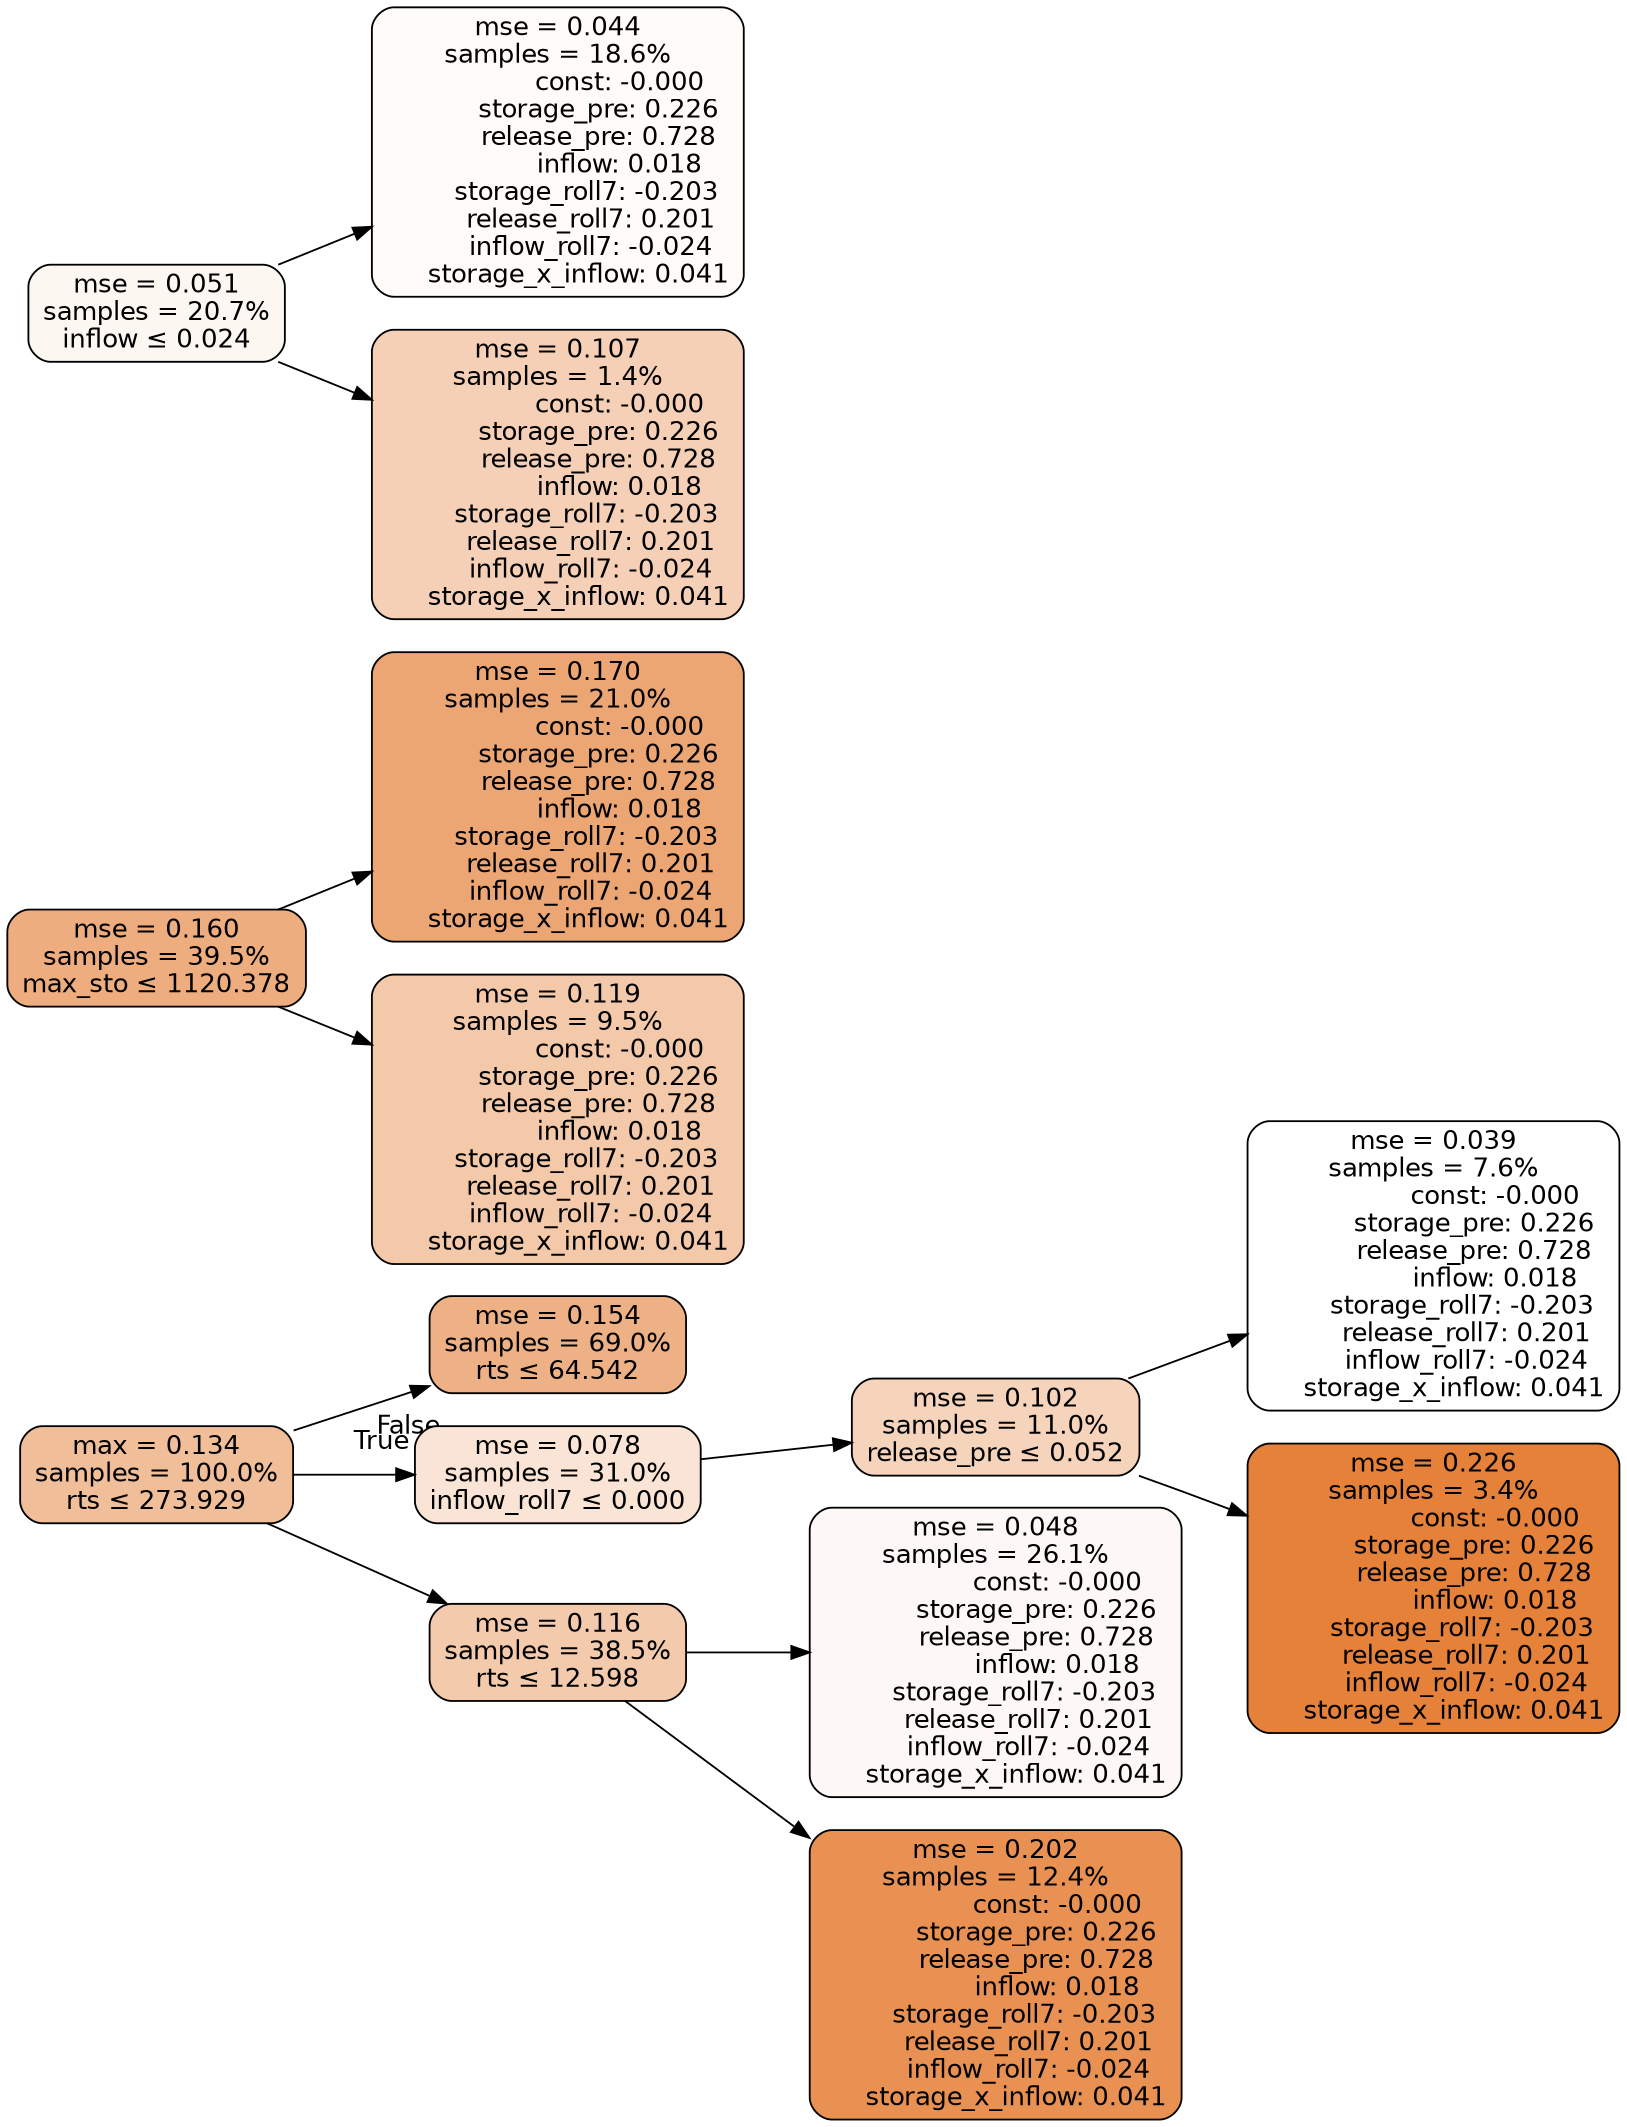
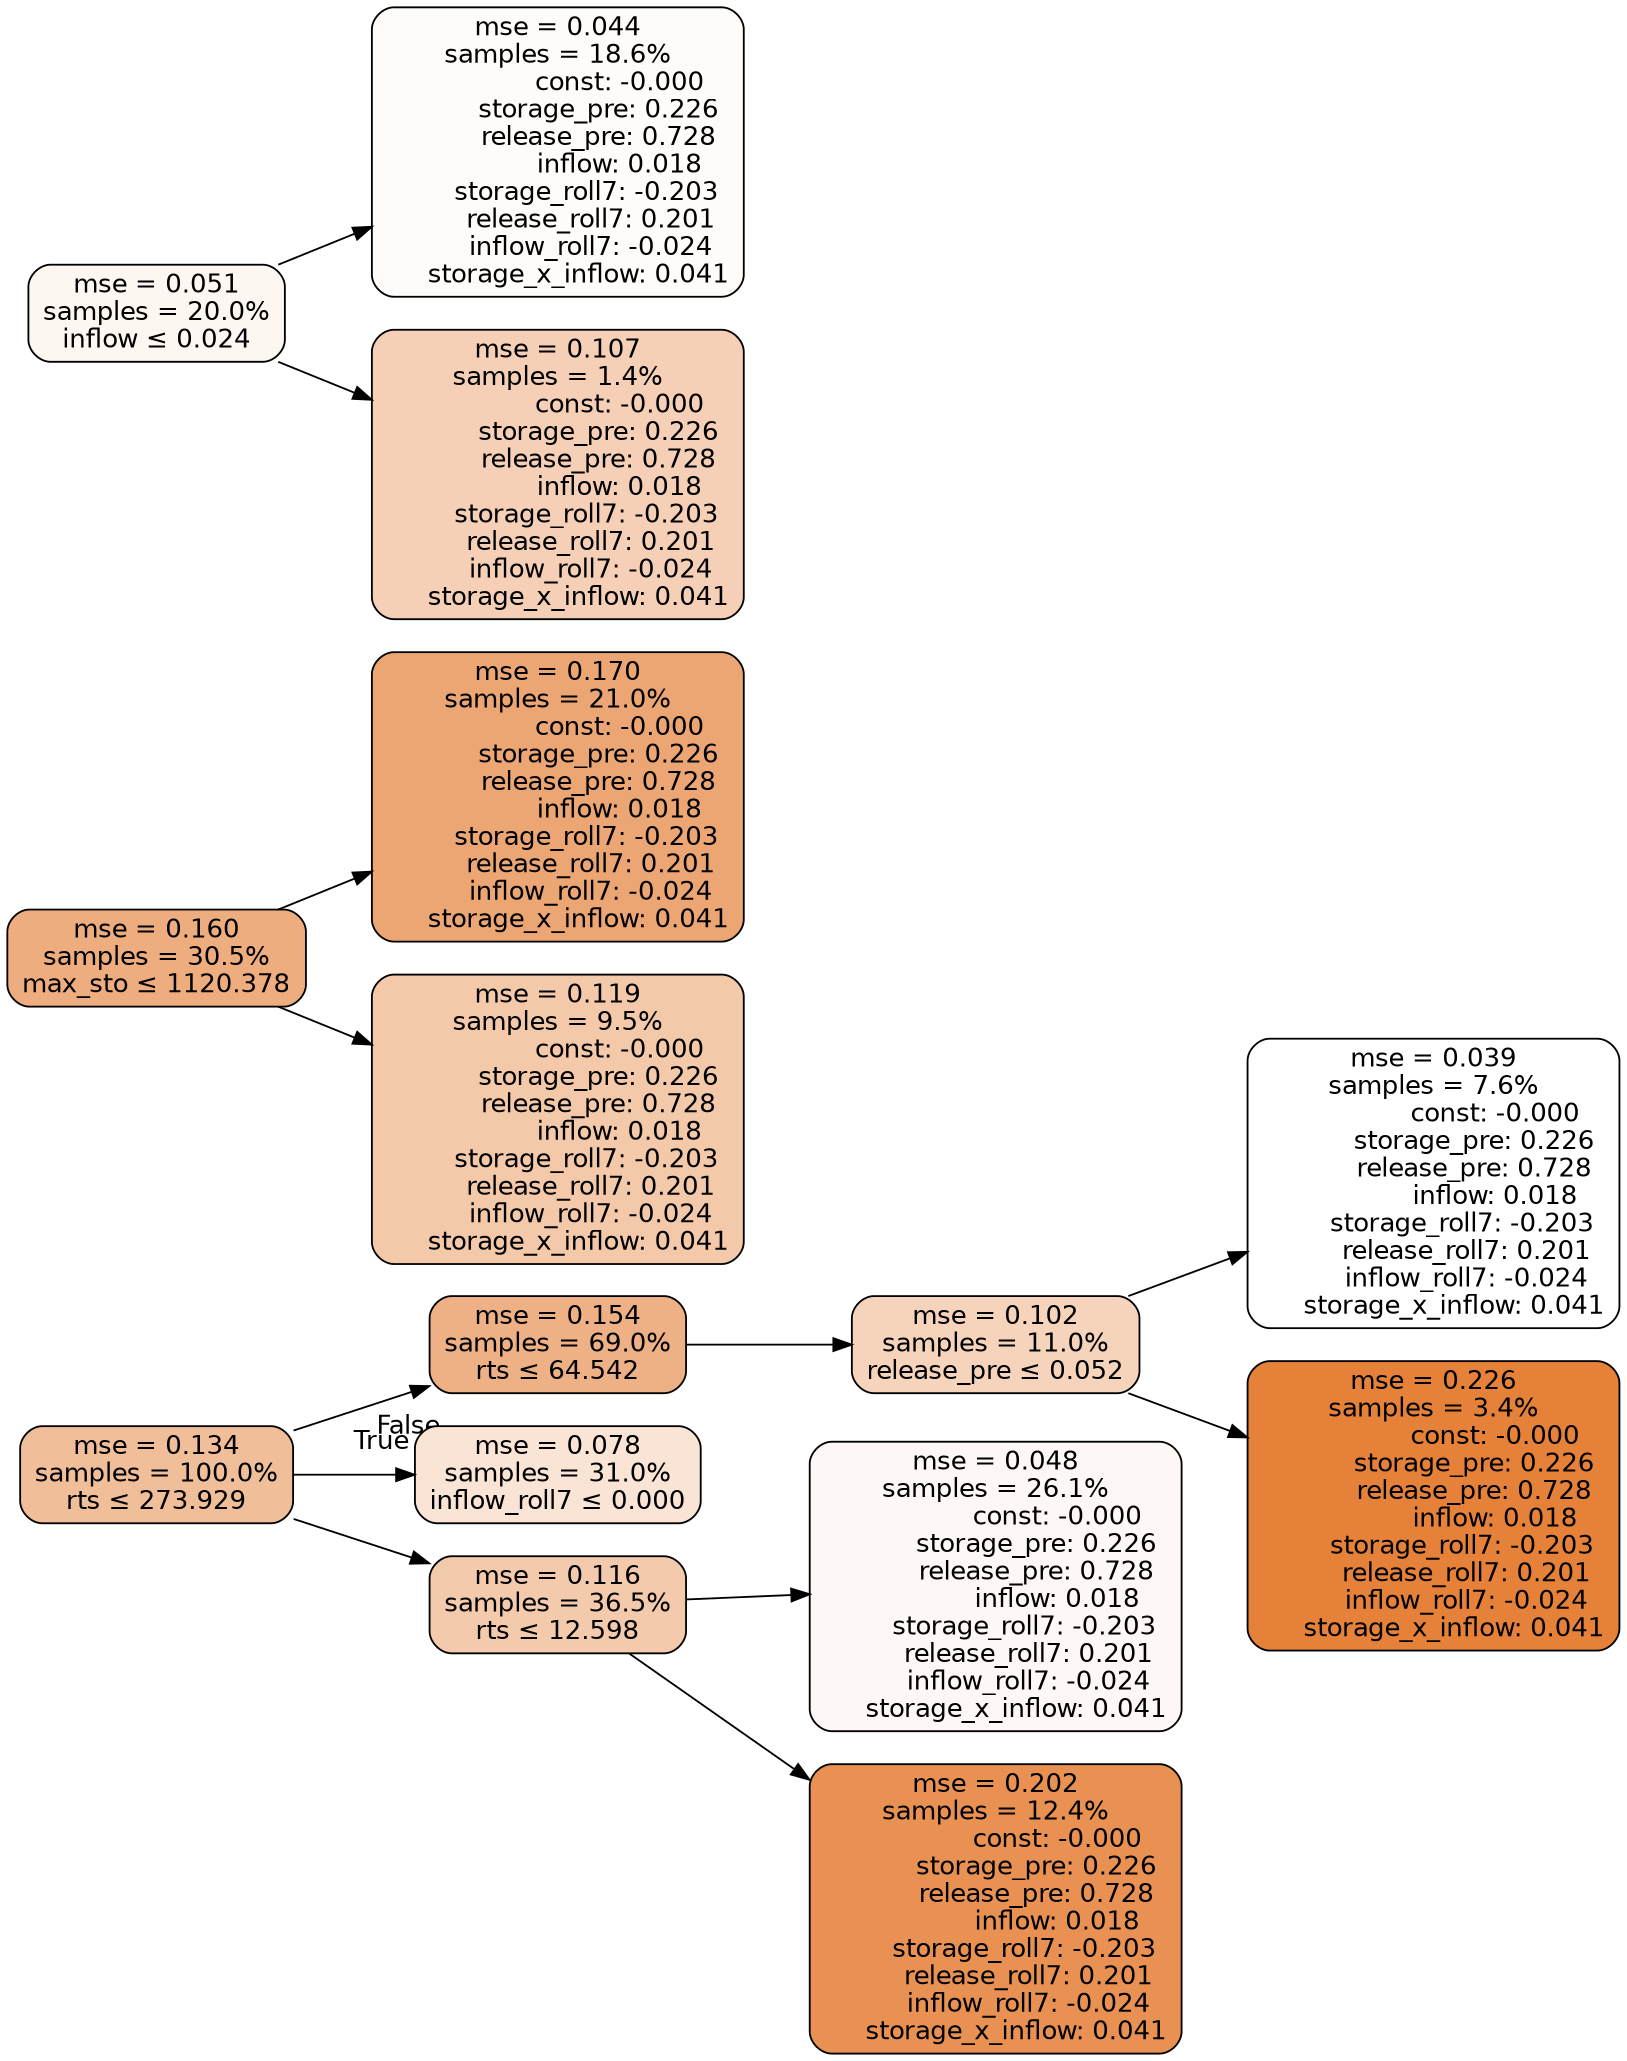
node "mse = 0.051 samples = 20.7% inflow ≤ 0.024": label "mse = 0.051 samples = 20.7% inflow ≤ 0.024" -> "mse = 0.051 samples = 20.0% inflow ≤ 0.024"
node "mse = 0.160 samples = 39.5% max_sto ≤ 1120.378": label "mse = 0.160 samples = 39.5% max_sto ≤ 1120.378" -> "mse = 0.160 samples = 30.5% max_sto ≤ 1120.378"
edge "mse = 0.078 samples = 31.0% inflow_roll7 ≤ 0.000" -> "mse = 0.102 samples = 11.0% release_pre ≤ 0.052": now "mse = 0.154 samples = 69.0% rts ≤ 64.542" -> "mse = 0.102 samples = 11.0% release_pre ≤ 0.052"
node "max = 0.134 samples = 100.0% rts ≤ 273.929": label "max = 0.134 samples = 100.0% rts ≤ 273.929" -> "mse = 0.134 samples = 100.0% rts ≤ 273.929"
node "mse = 0.116 samples = 38.5% rts ≤ 12.598": label "mse = 0.116 samples = 38.5% rts ≤ 12.598" -> "mse = 0.116 samples = 36.5% rts ≤ 12.598"
